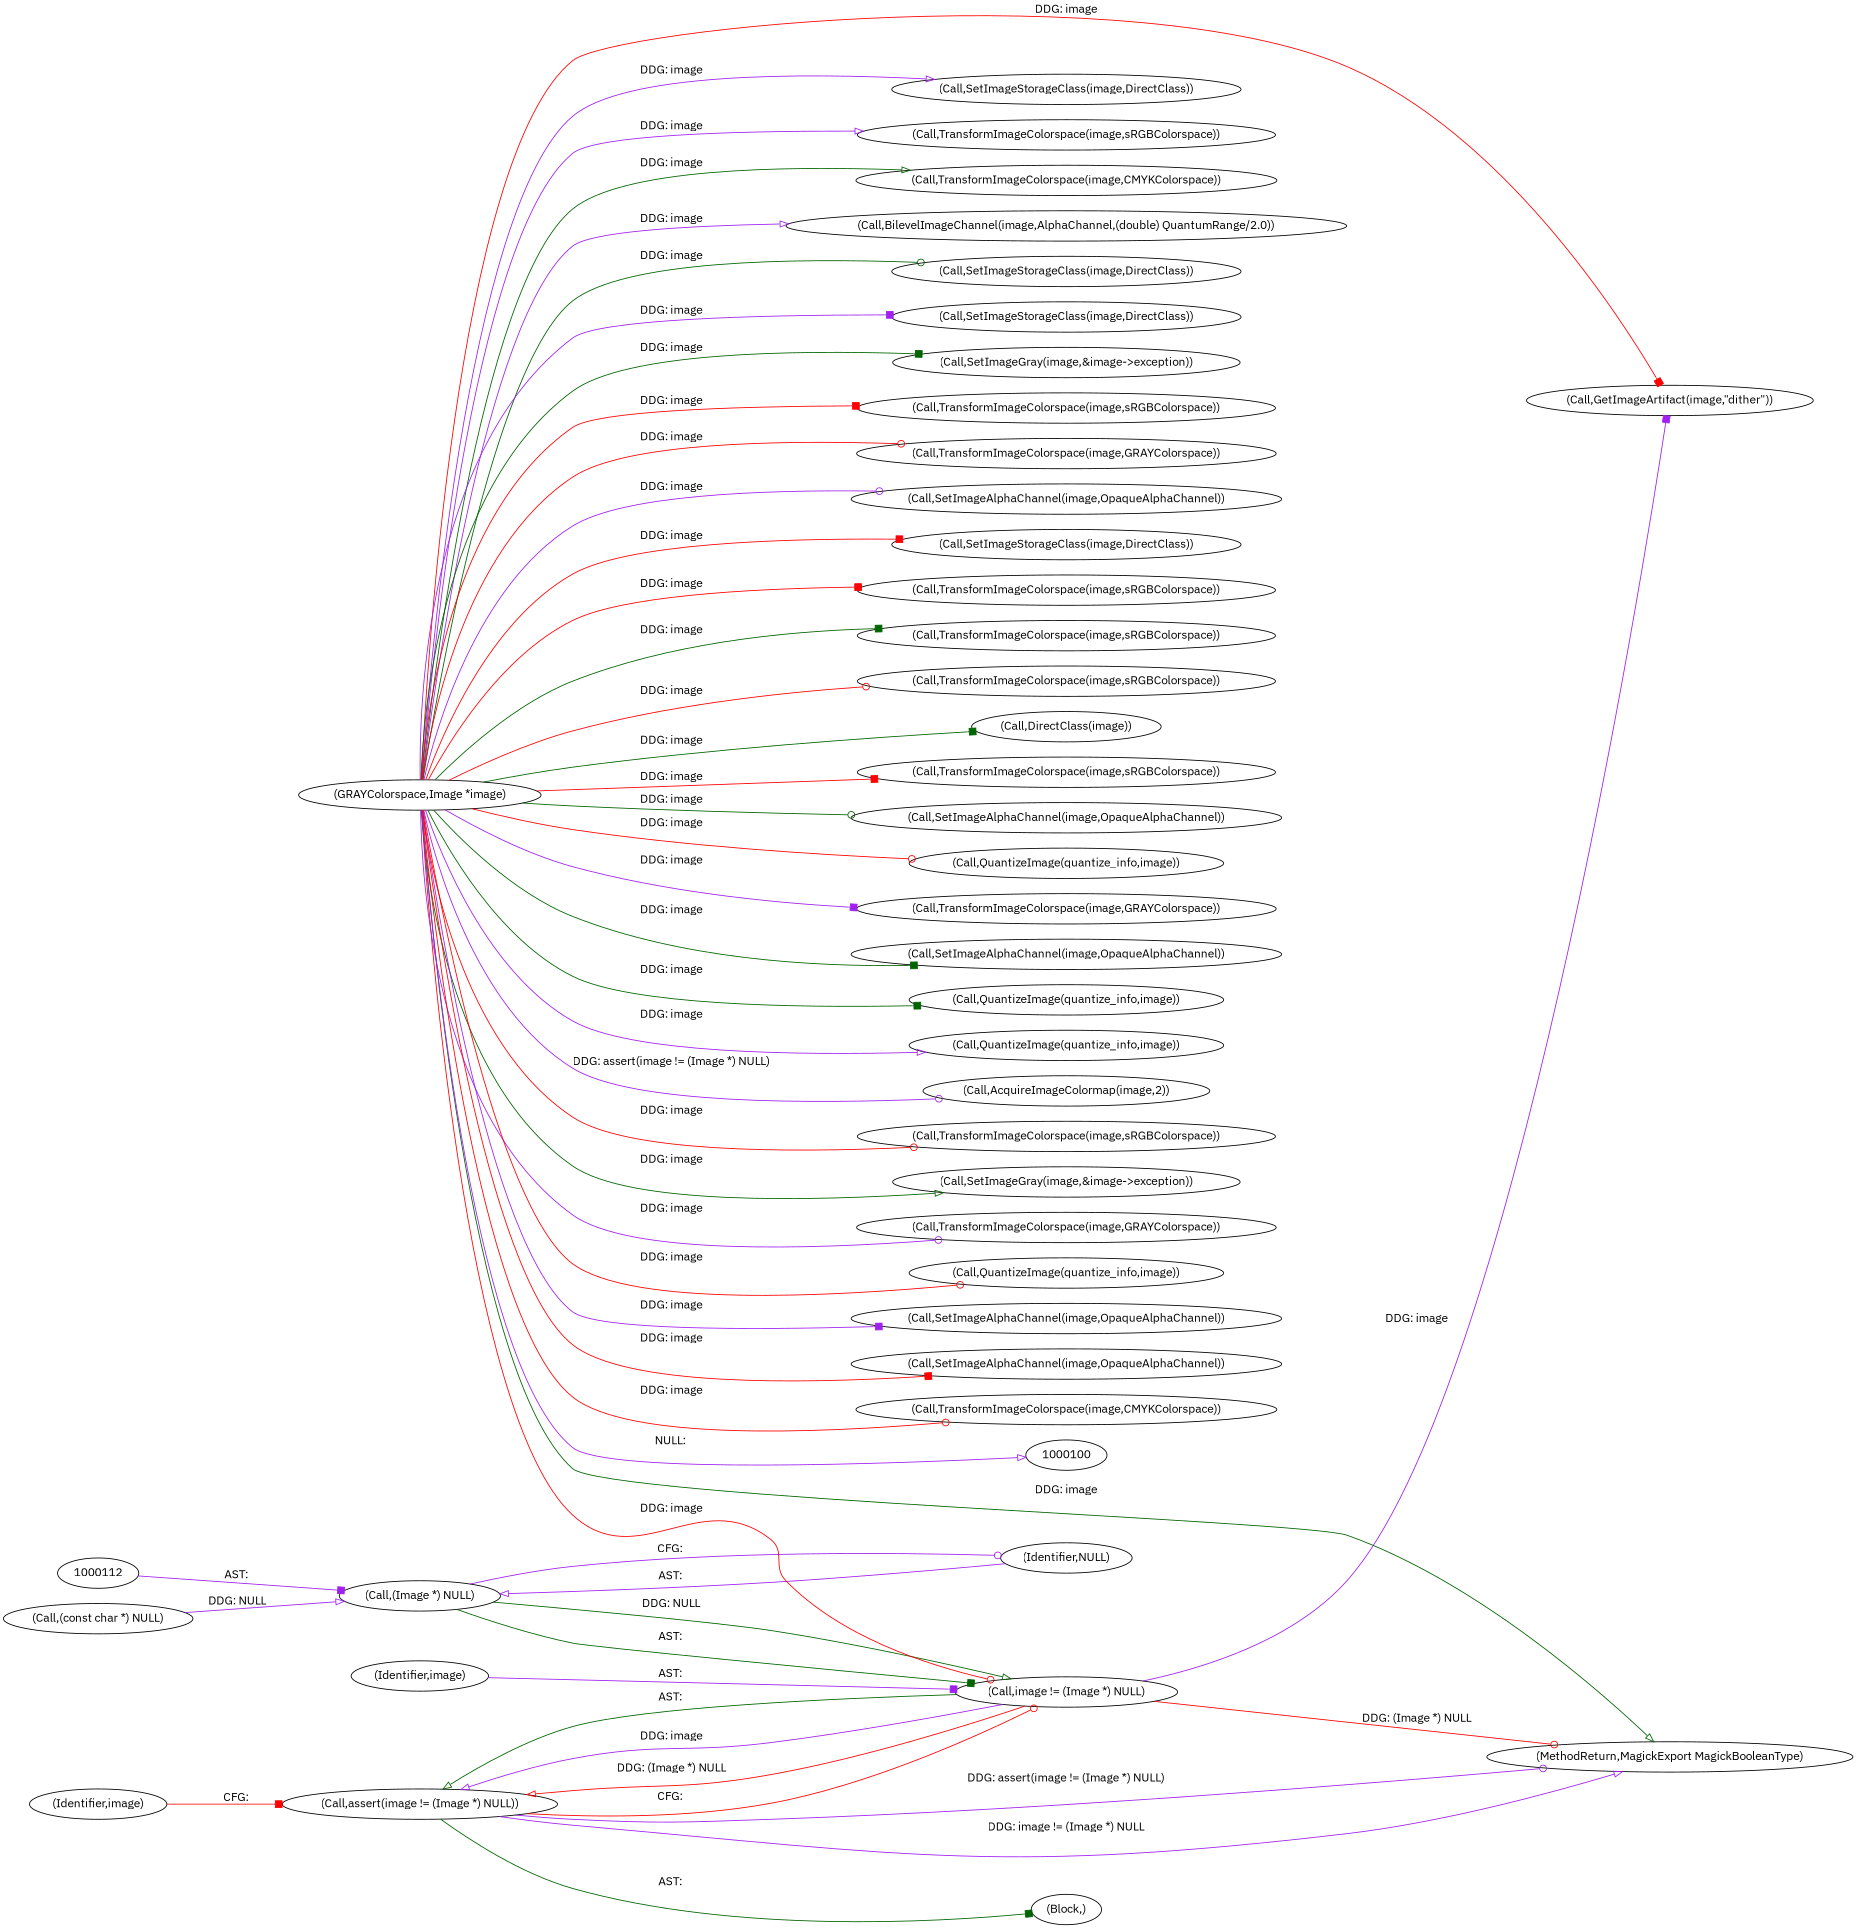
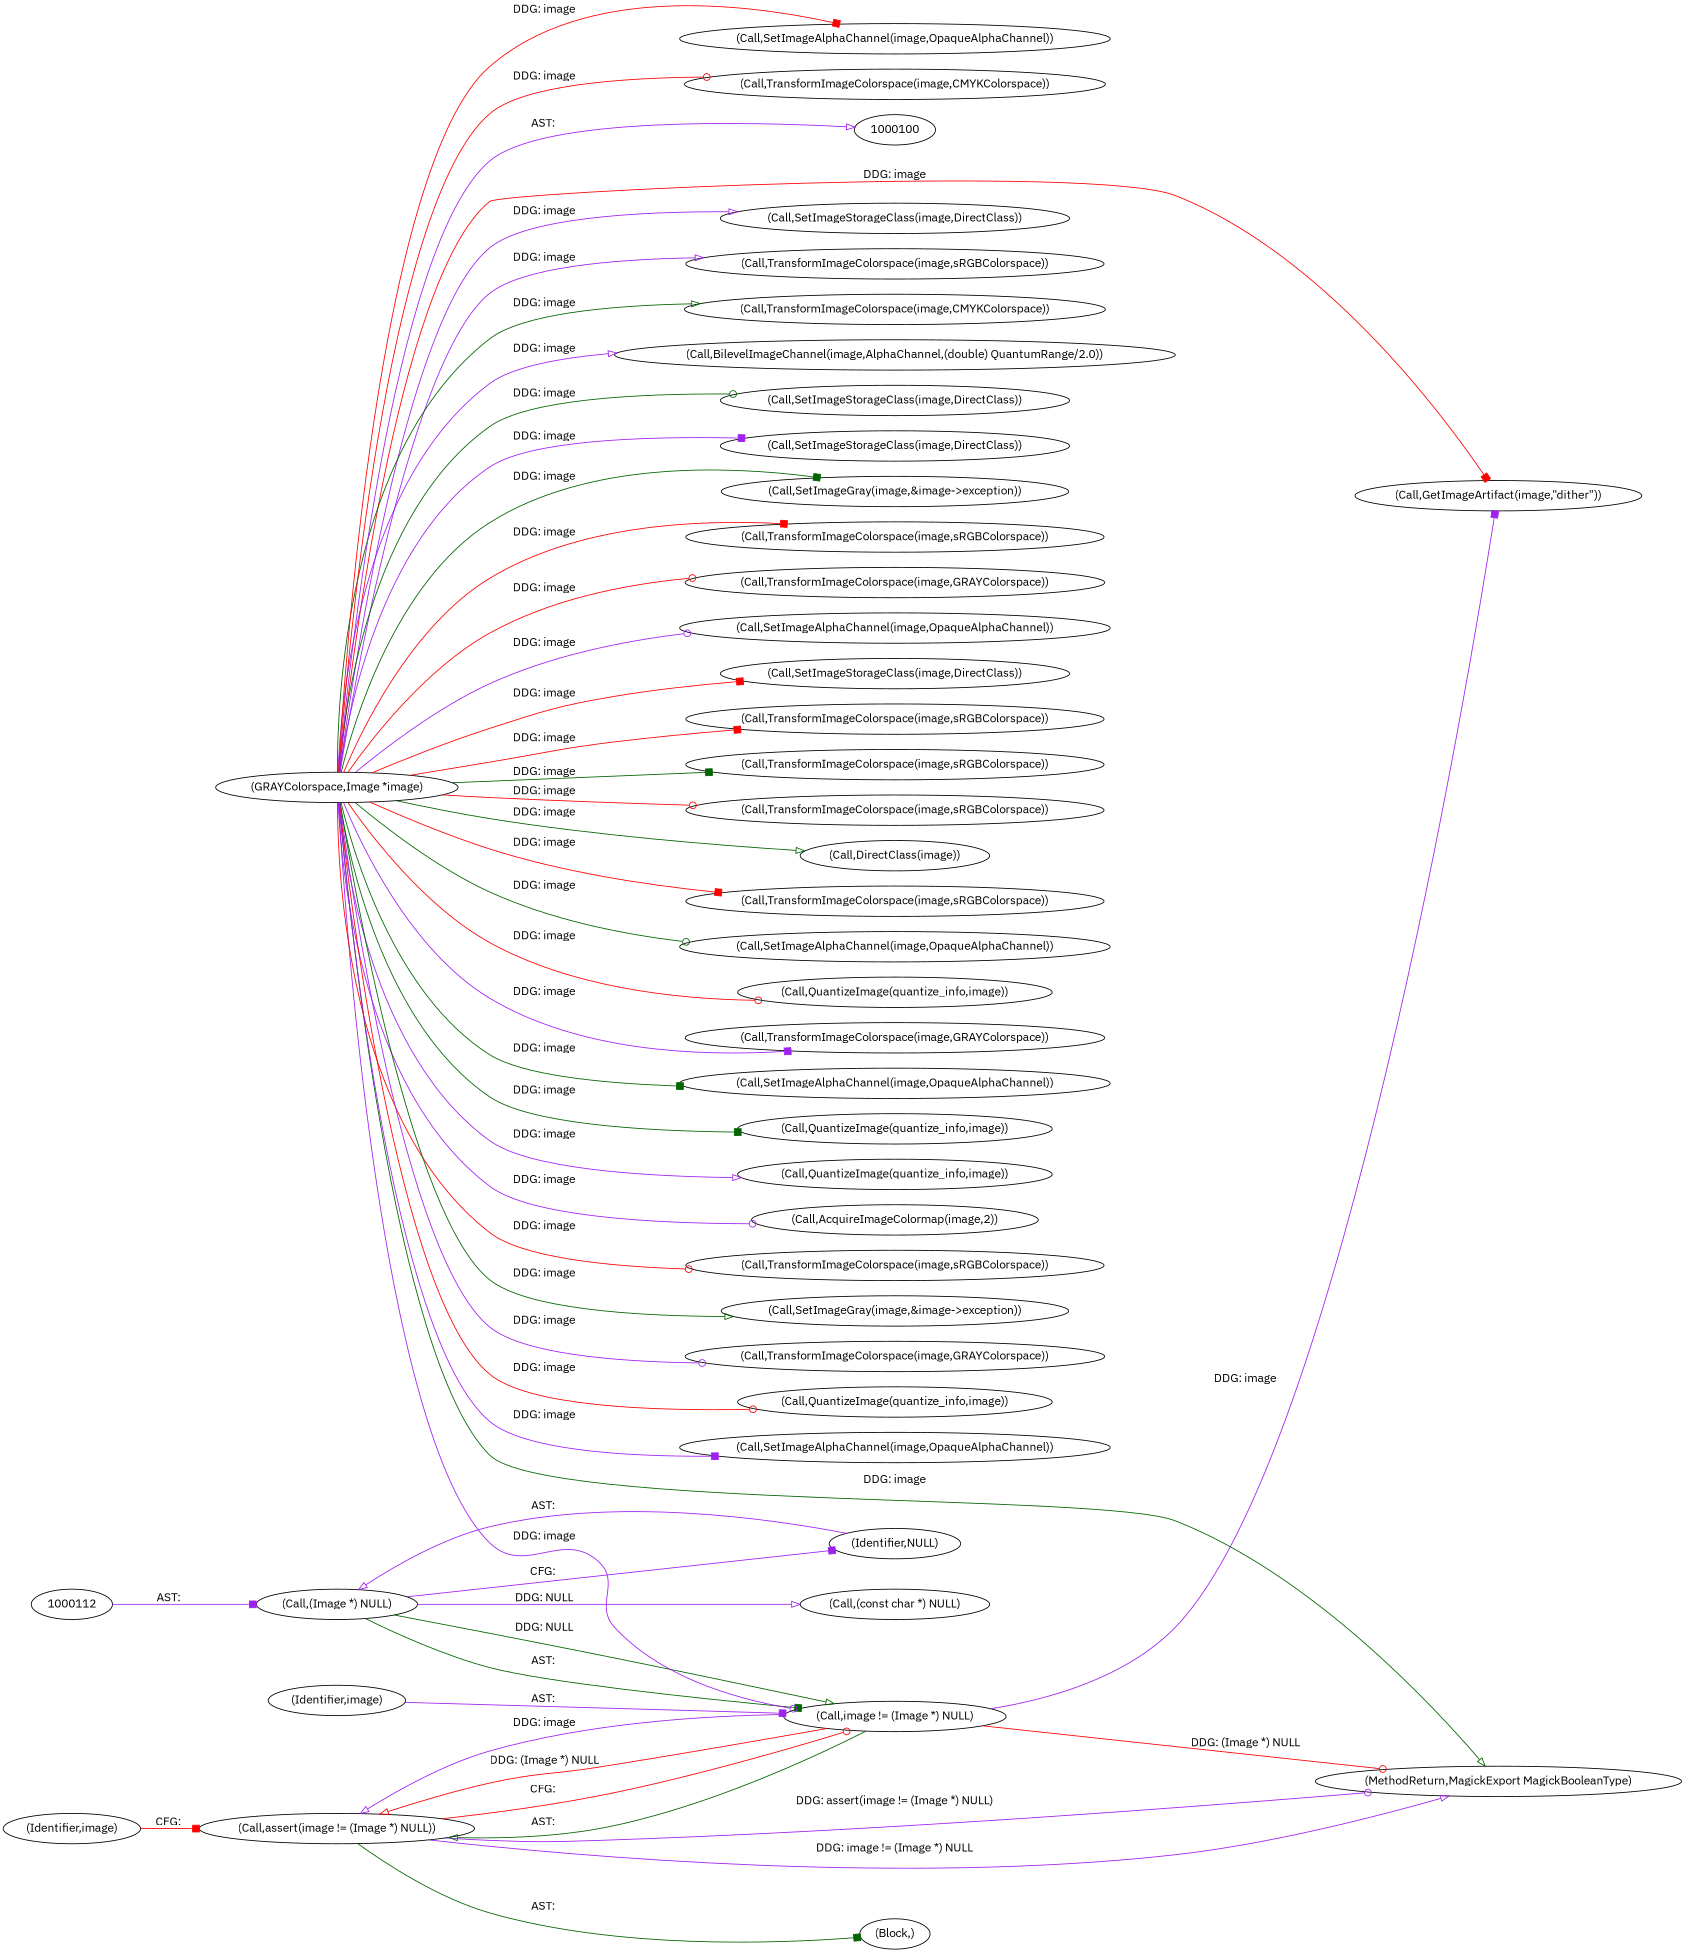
edge "(GRAYColorspace,Image *image)" -> "(Call,DirectClass(image))": arrowhead box -> onormal
edge "(GRAYColorspace,Image *image)" -> "(Call,AcquireImageColormap(image,2))": label "DDG: assert(image != (Image *) NULL)" -> "DDG: image"
edge "(GRAYColorspace,Image *image)" -> "(Call,image != (Image *) NULL)": color red -> purple
edge "(GRAYColorspace,Image *image)" -> "1000100": label "NULL: " -> "AST: "
edge "(Call,(Image *) NULL)" -> "(Identifier,NULL)": arrowhead odot -> box
edge "(Call,(const char *) NULL)" -> "(Call,(Image *) NULL)": reversed
